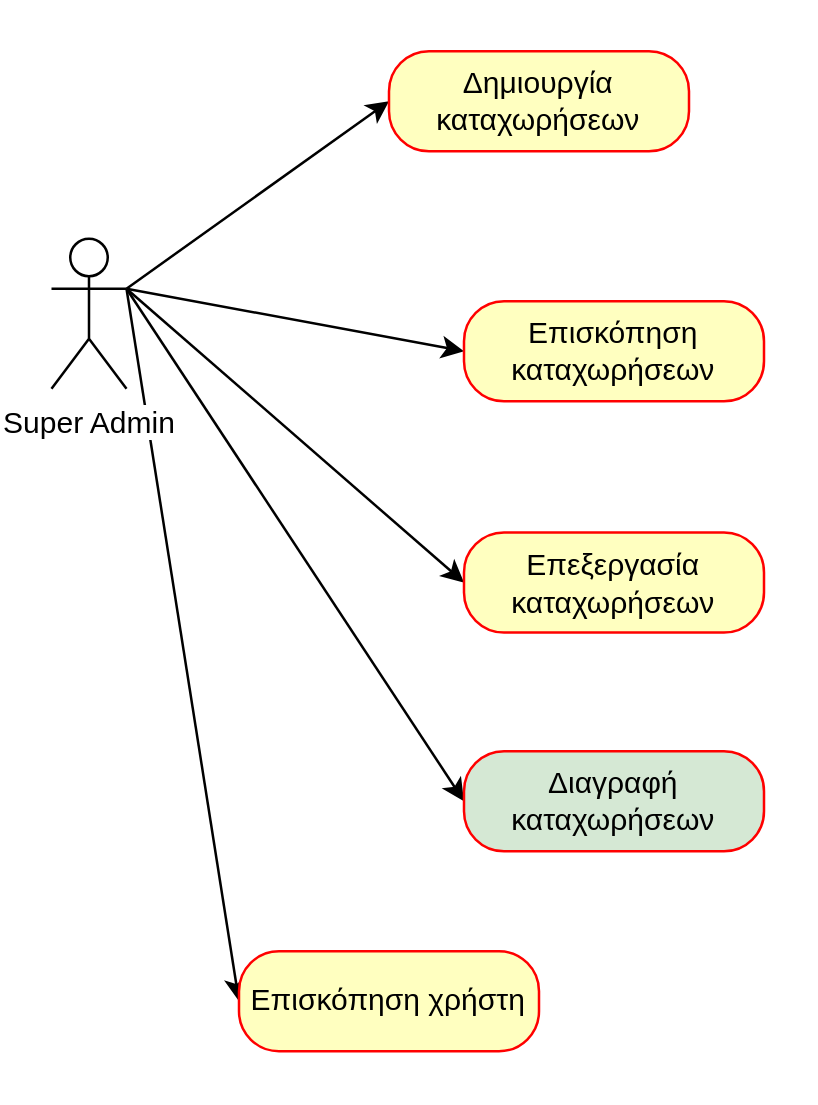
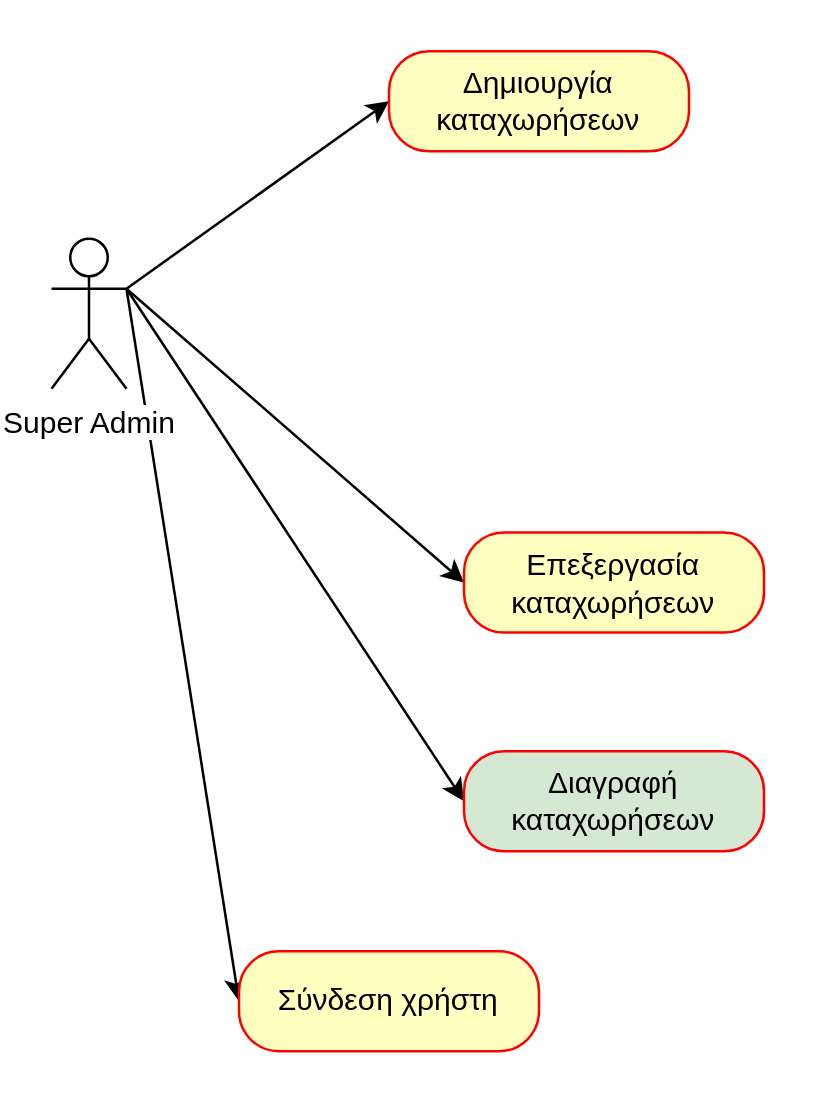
edge "Super Admin" -> "Επισκόπηση καταχωρήσεων": removed
node "Επισκόπηση καταχωρήσεων": removed
node "Επισκόπηση χρήστη": label "Επισκόπηση χρήστη" -> "Σύνδεση χρήστη"
